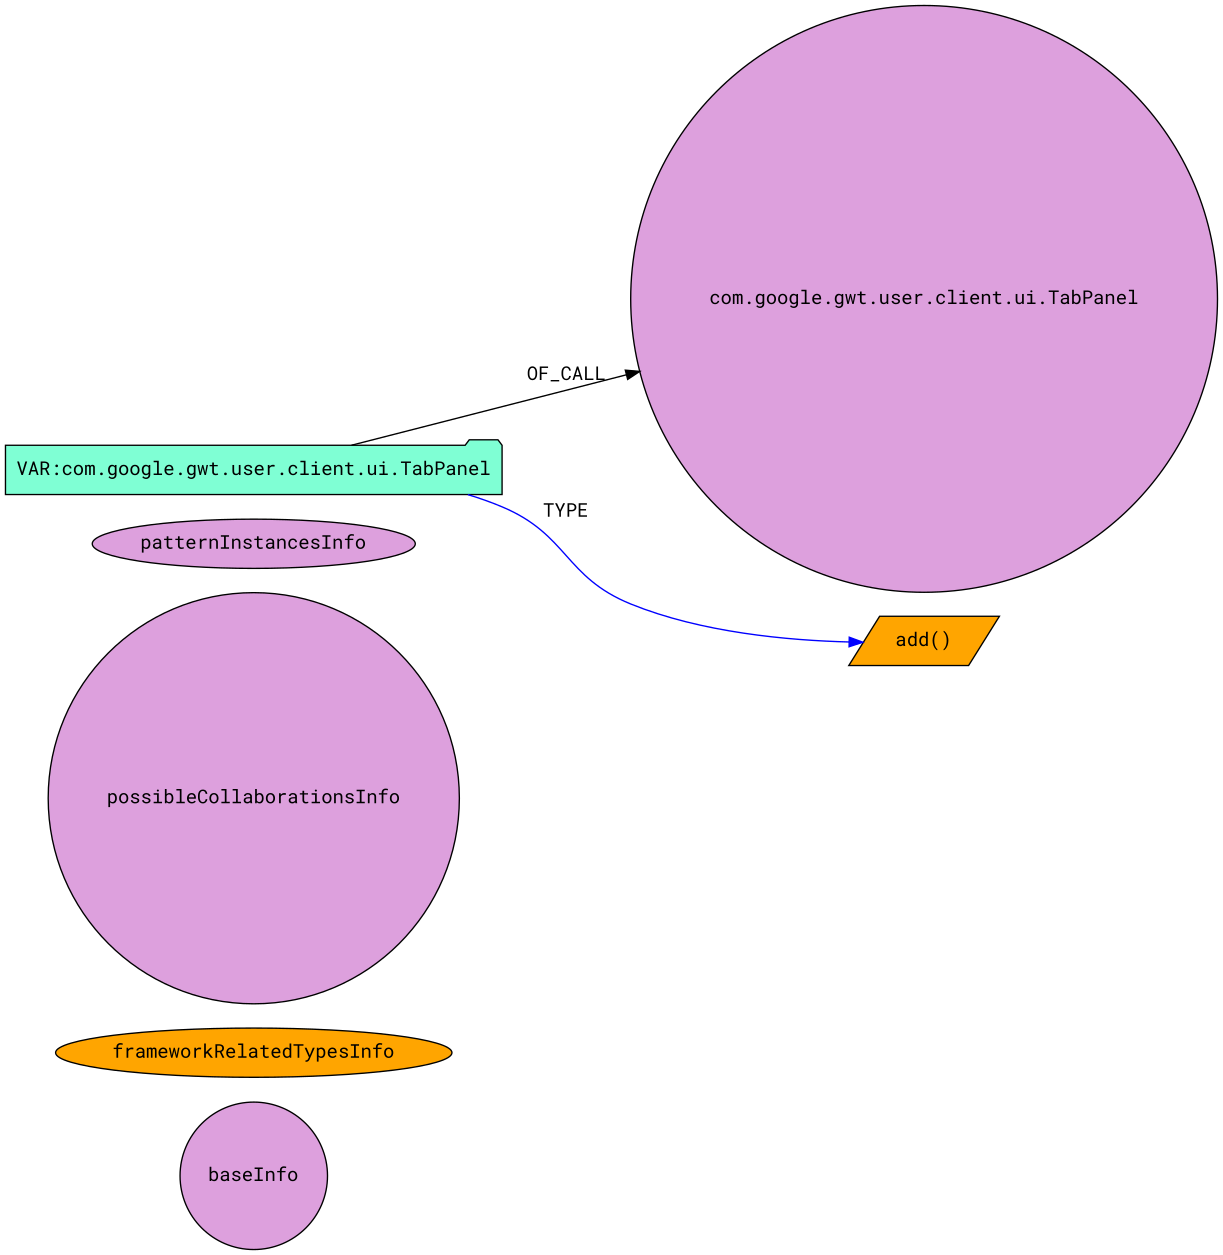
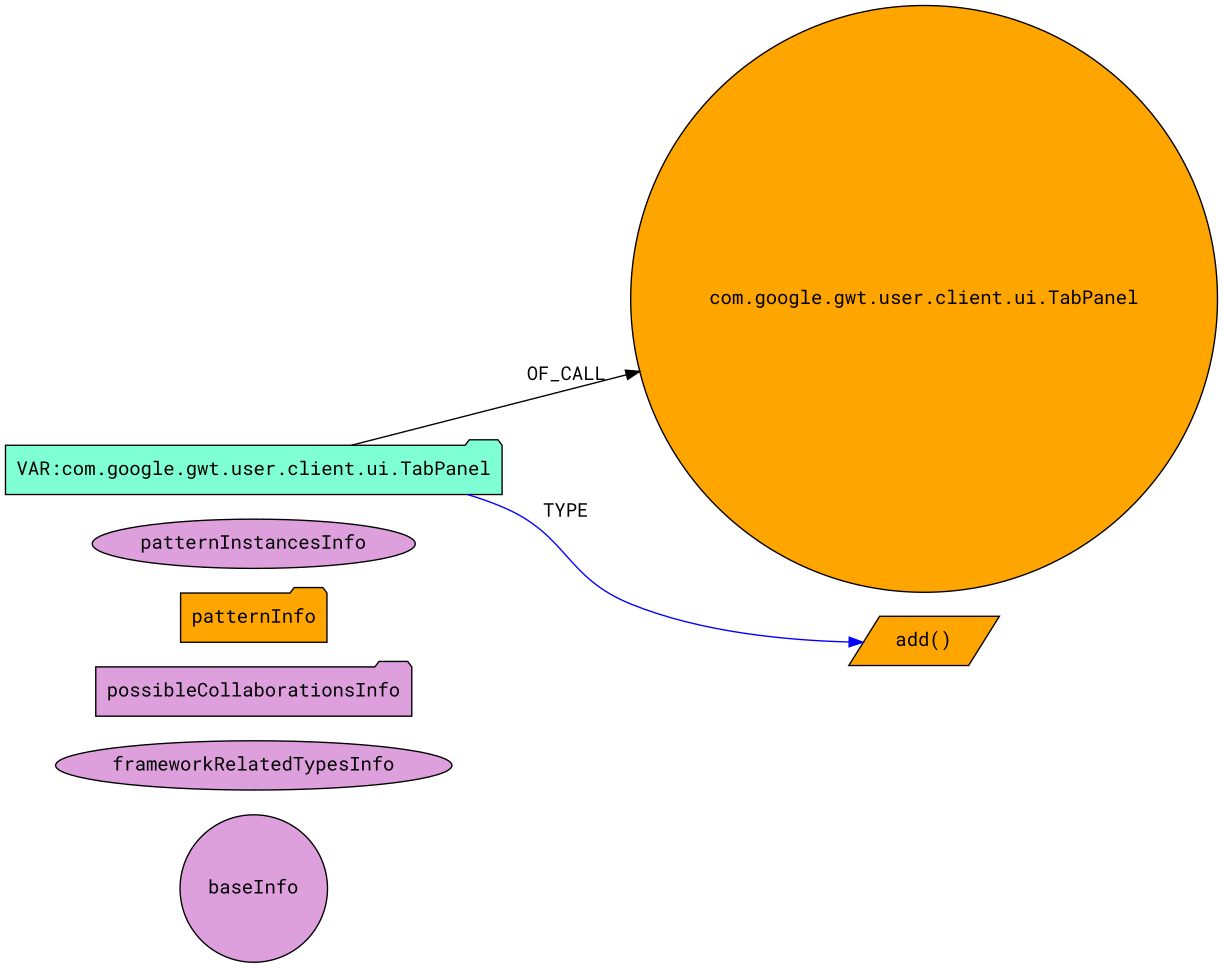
node "com.google.gwt.user.client.ui.TabPanel": fillcolor plum -> orange
node "patternInfo": added
node "possibleCollaborationsInfo": shape circle -> folder
node "frameworkRelatedTypesInfo": fillcolor orange -> plum
